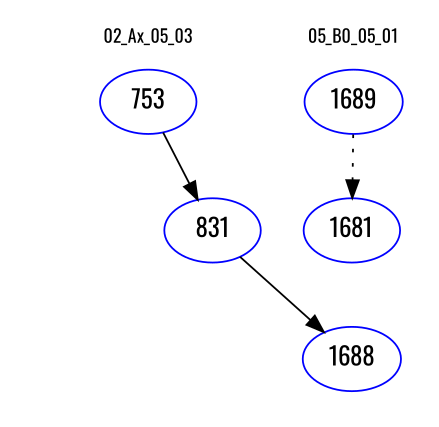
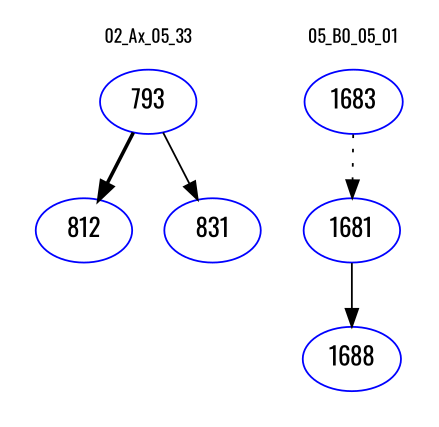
cluster "02_Ax_05_03": label "02_Ax_05_03" -> "02_Ax_05_33"
node "753": label "753" -> "793"
node "1689": label "1689" -> "1683"
node "812": added
edge "831" -> "1688": now "1681" -> "1688"
